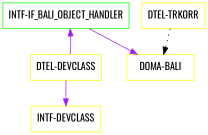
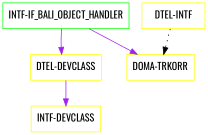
node "DTEL-TRKORR": label "DTEL-TRKORR" -> "DTEL-INTF"
edge "DTEL-DEVCLASS" -> "INTF-IF_BALI_OBJECT_HANDLER": reversed
node "DOMA-BALI": label "DOMA-BALI" -> "DOMA-TRKORR"
